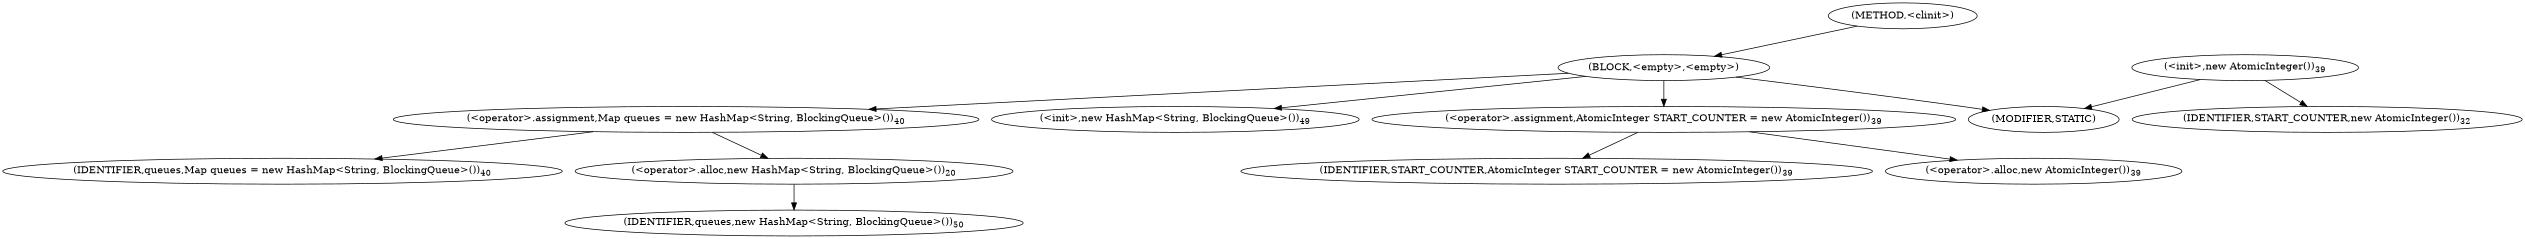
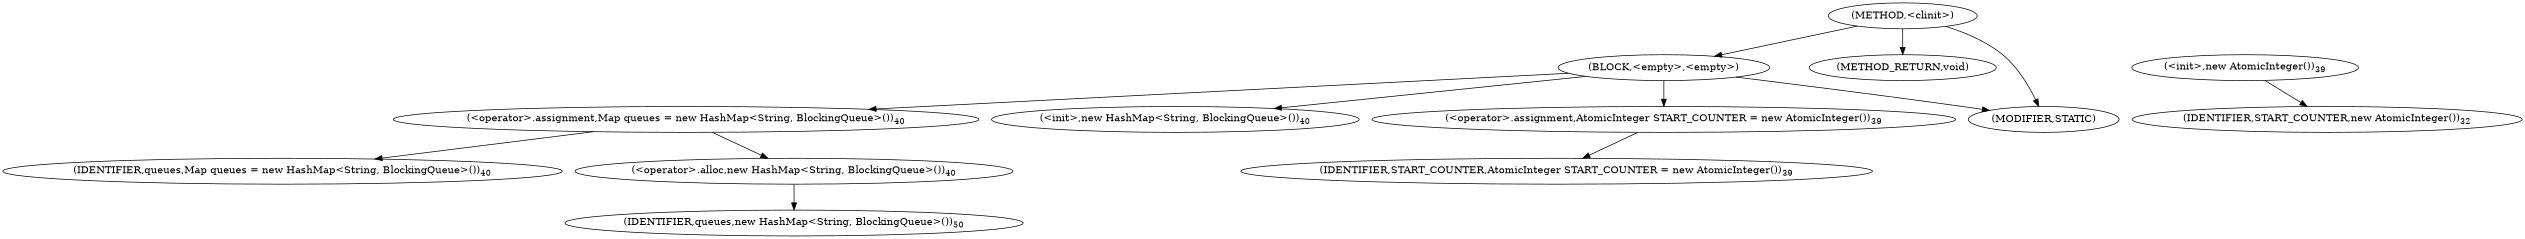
node "(METHOD_RETURN,void)": added
edge "(<init>,new AtomicInteger())" -> "(MODIFIER,STATIC)": now "(METHOD,<clinit>)" -> "(MODIFIER,STATIC)"
node "(<init>,new HashMap<String, BlockingQueue>())": text "49" -> "40"
node "(<operator>.alloc,new HashMap<String, BlockingQueue>())": text "20" -> "40"
node "(<operator>.alloc,new AtomicInteger())": removed
